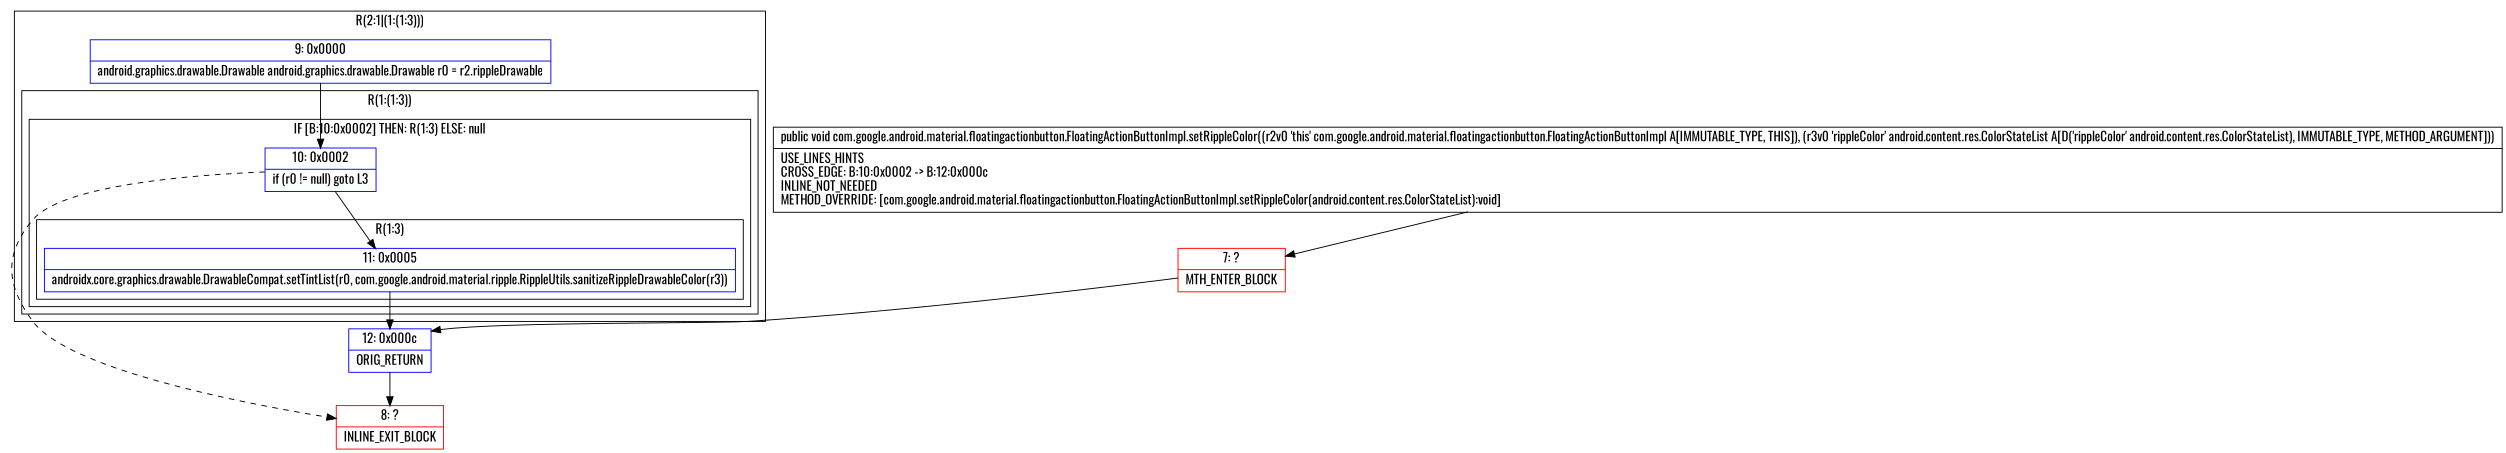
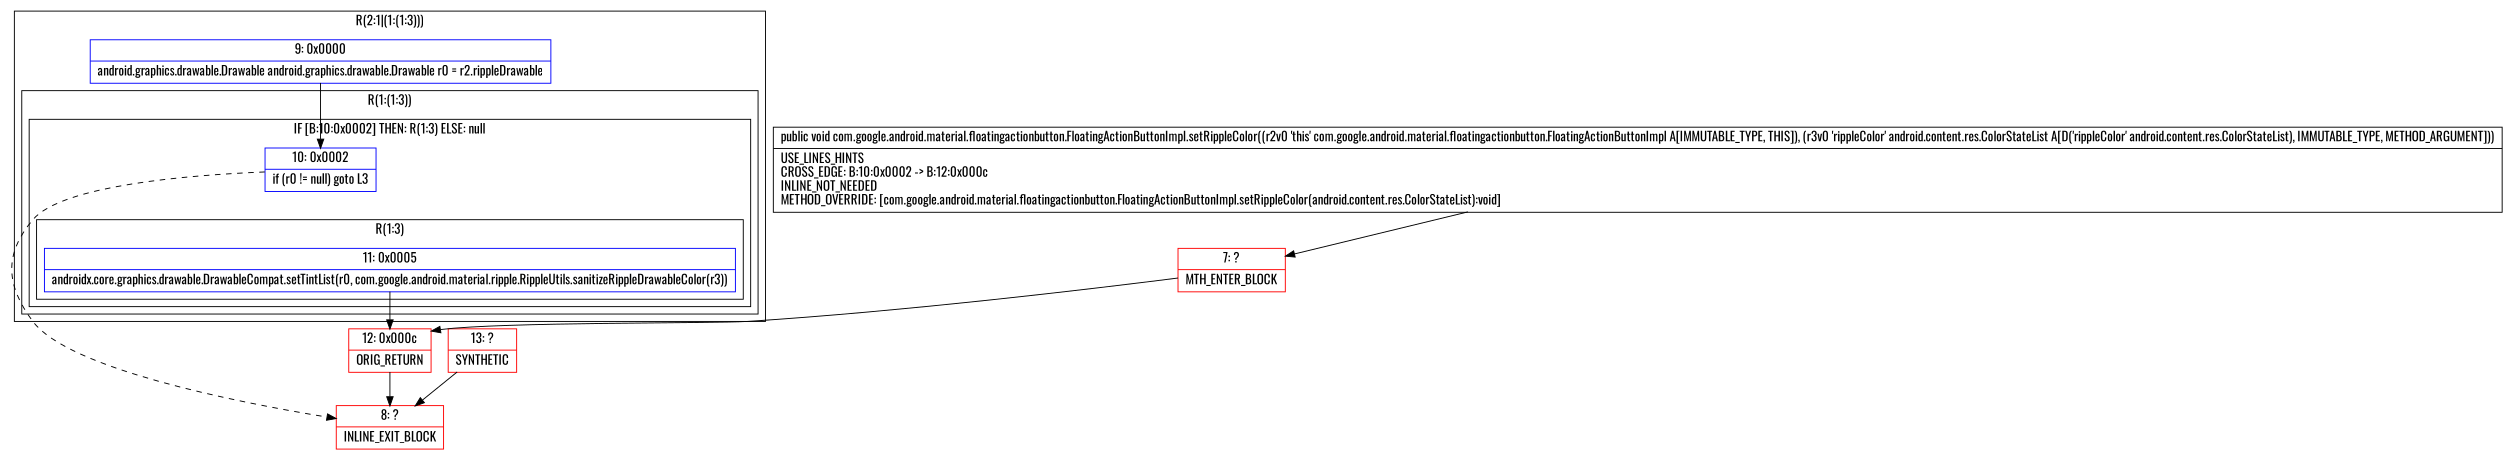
edge "10: 0x0002" -> "11: 0x0005": removed
node "12: 0x000c": color blue -> red
node "13: ?": added
